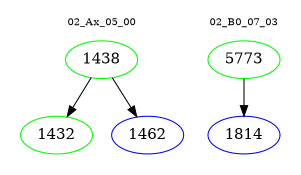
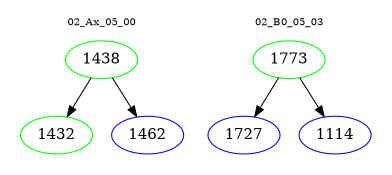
cluster "02_B0_07_03": label "02_B0_07_03" -> "02_B0_05_03"
node "5773": label "5773" -> "1773"
node "1727": added
node "1814": label "1814" -> "1114"
